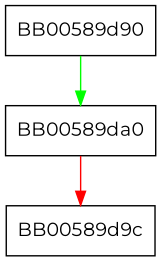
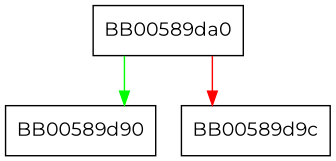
edge "BB00589d90" -> "BB00589da0": reversed
